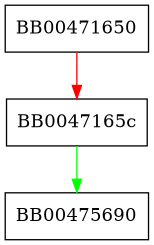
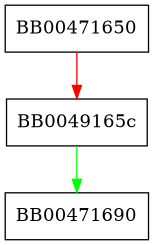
node "BB0047165c": label "BB0047165c" -> "BB0049165c"
node "BB00475690": label "BB00475690" -> "BB00471690"
